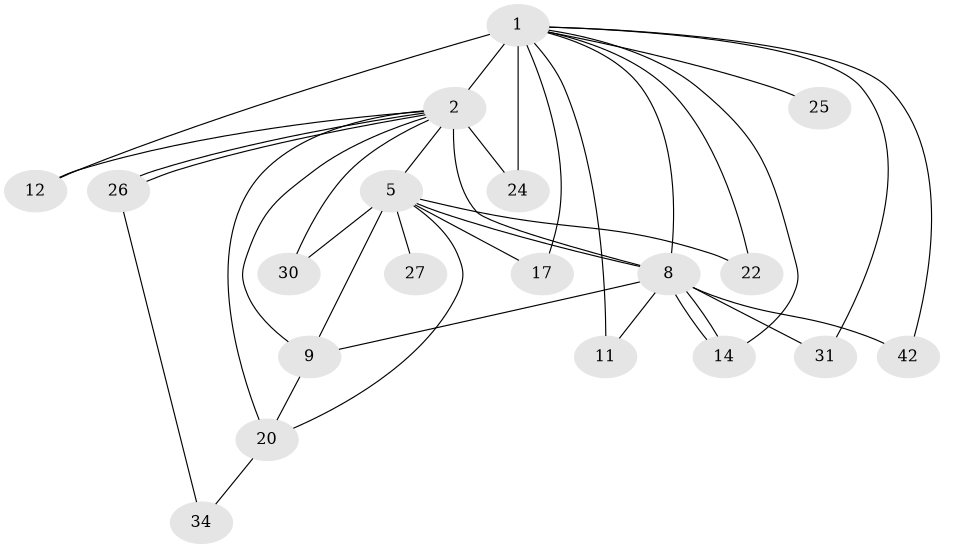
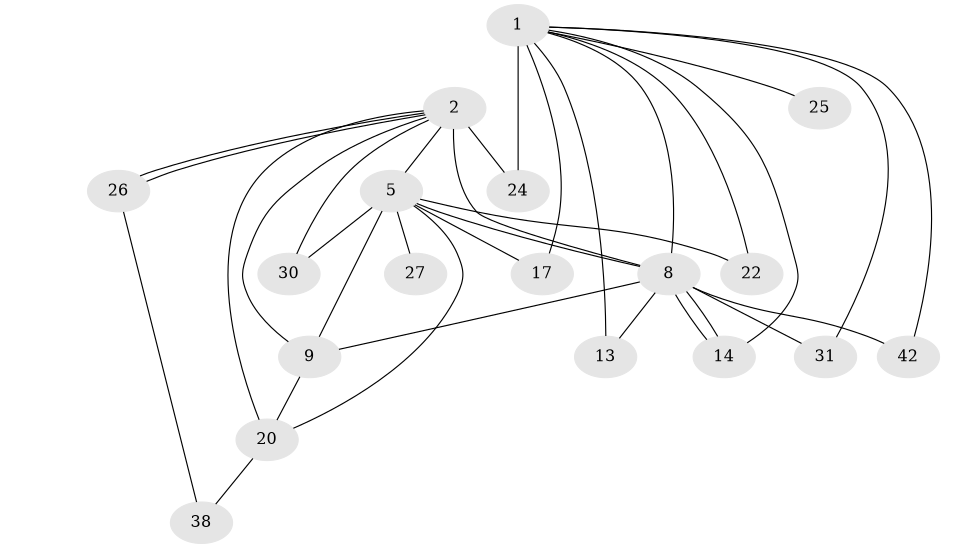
edge "1" -- "2": removed
node "12": removed
node "11": label "11" -> "13"
node "34": label "34" -> "38"
